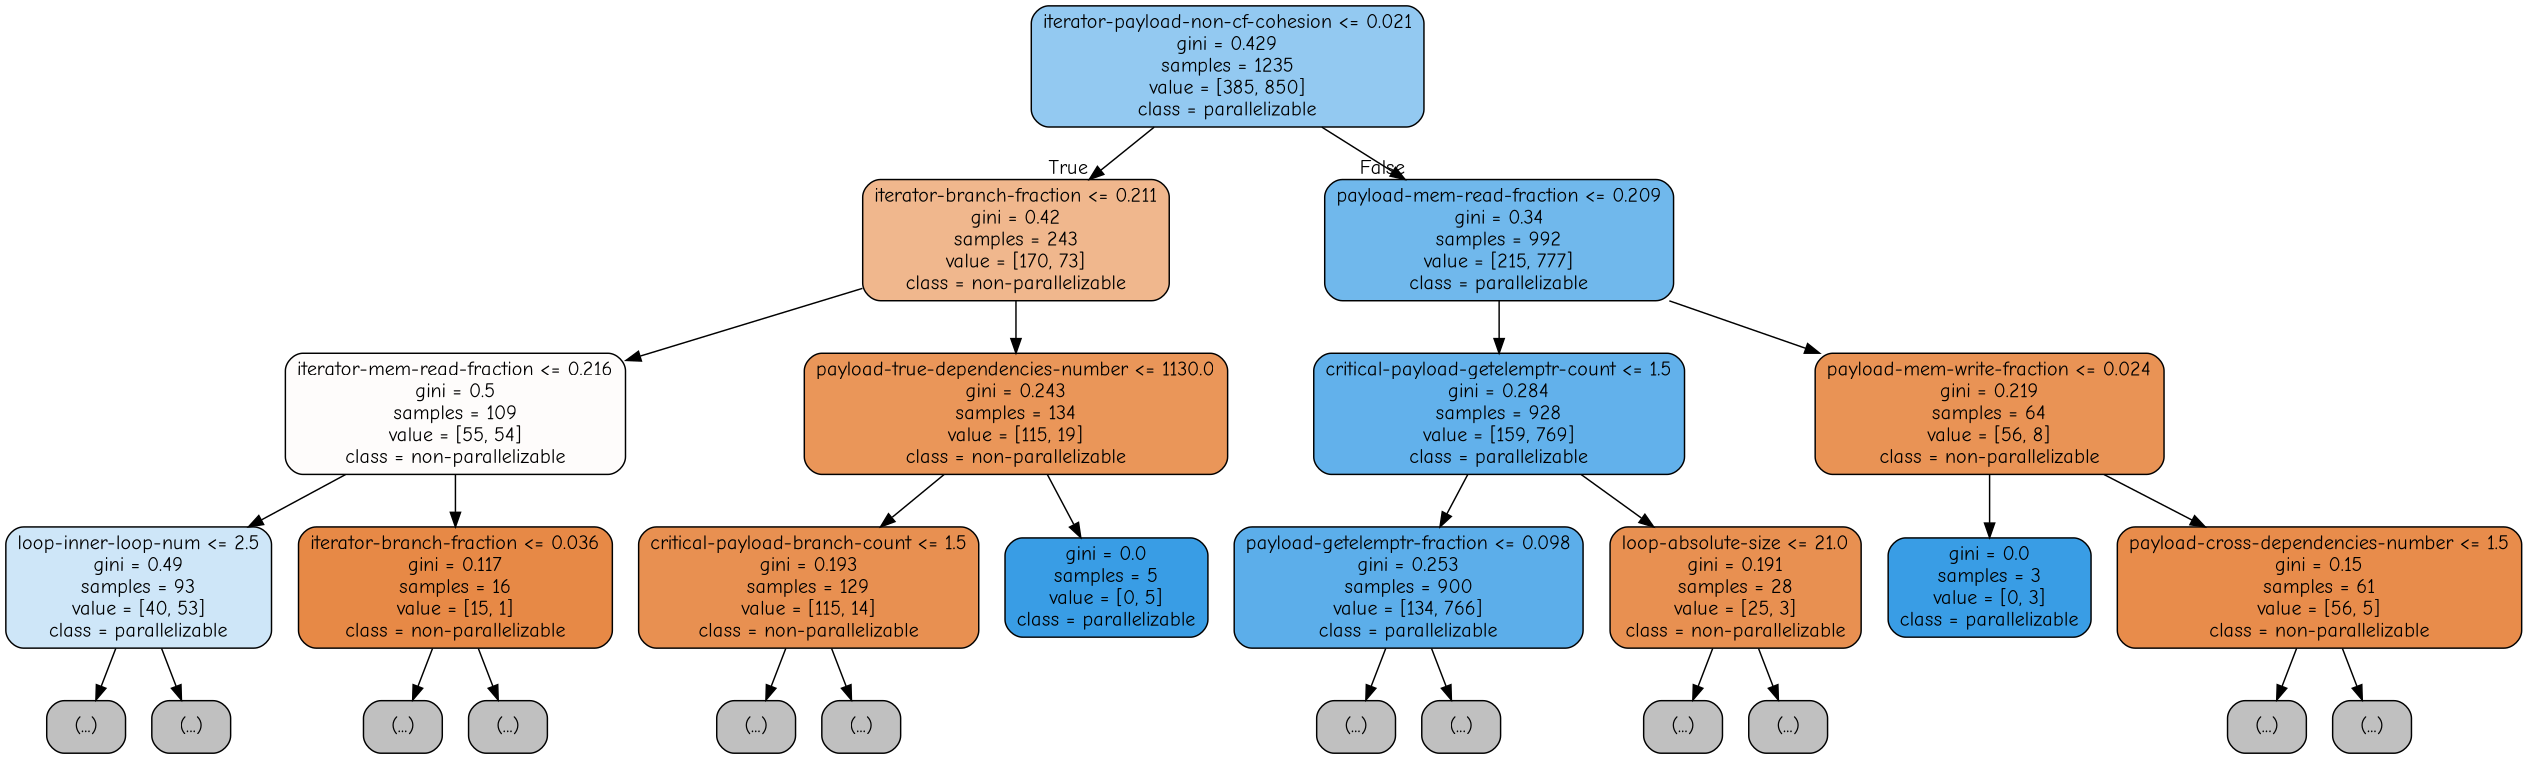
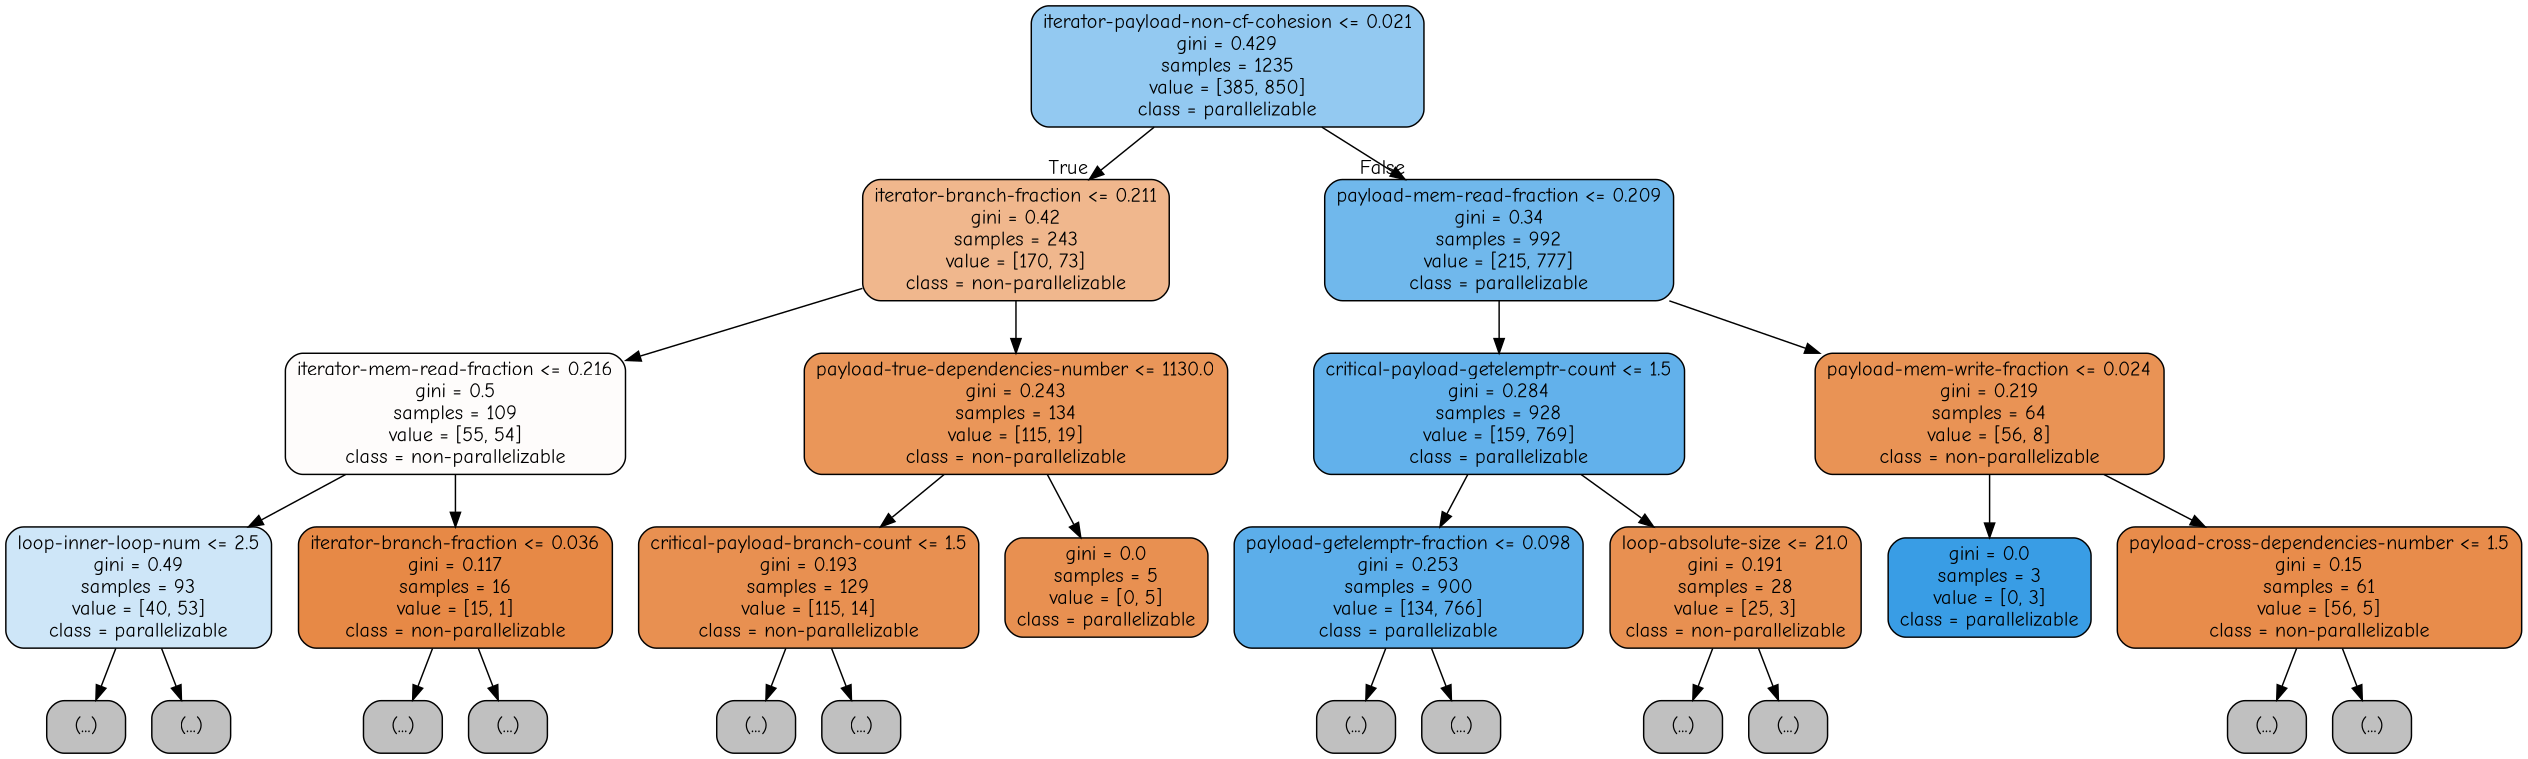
node "gini = 0.0 samples = 5 value = [0, 5] class = parallelizable": fillcolor #399de5ff -> #e58139e0
